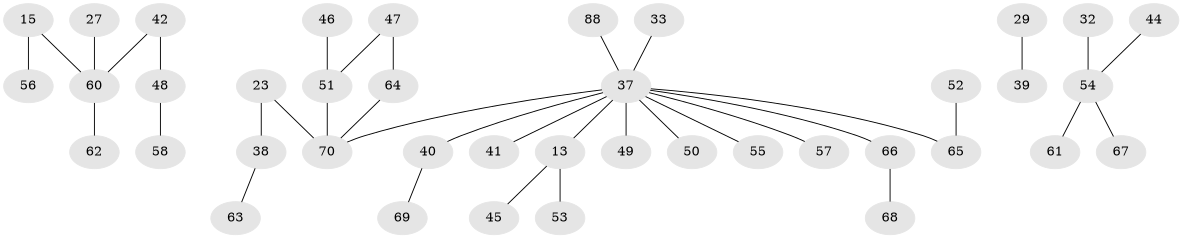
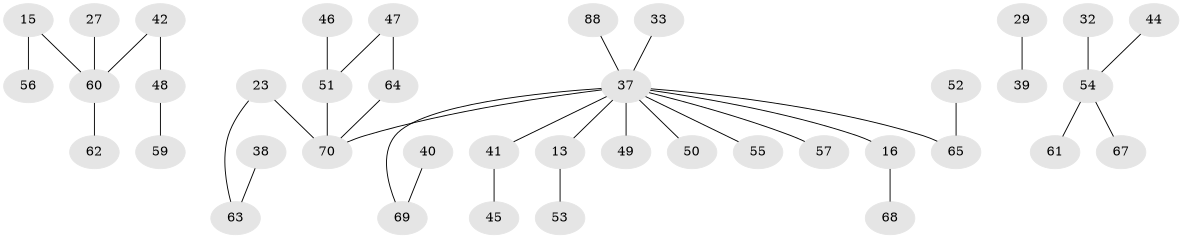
edge "37" -- "40": now "37" -- "69"
edge "23" -- "38": now "23" -- "63"
node "58": label "58" -> "59"
node "66": label "66" -> "16"
edge "13" -- "45": now "41" -- "45"
